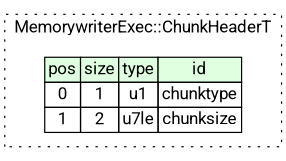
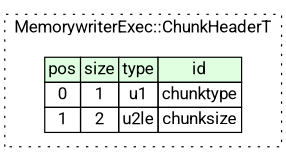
node "pos": text "u7le" -> "u2le"
